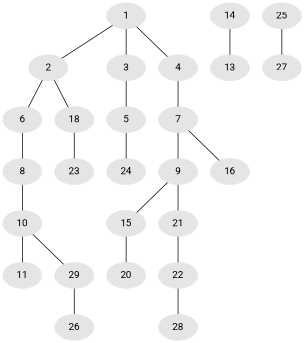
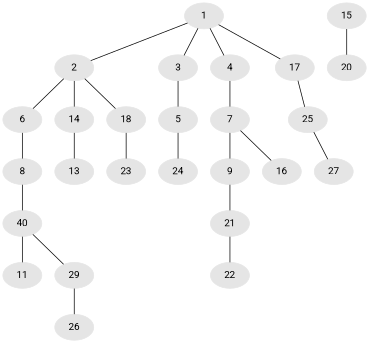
node "17": added
edge "2" -- "14": added
edge "9" -- "15": removed
node "10": label "10" -> "40"
node "28": removed
